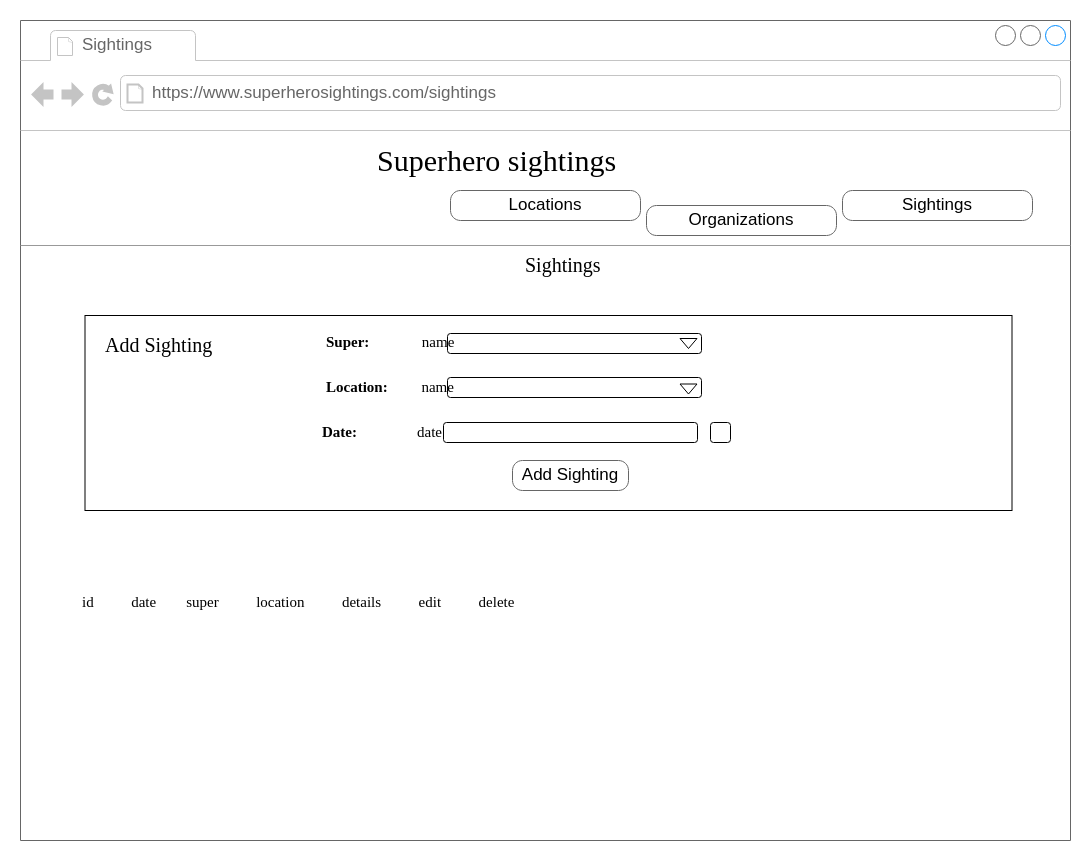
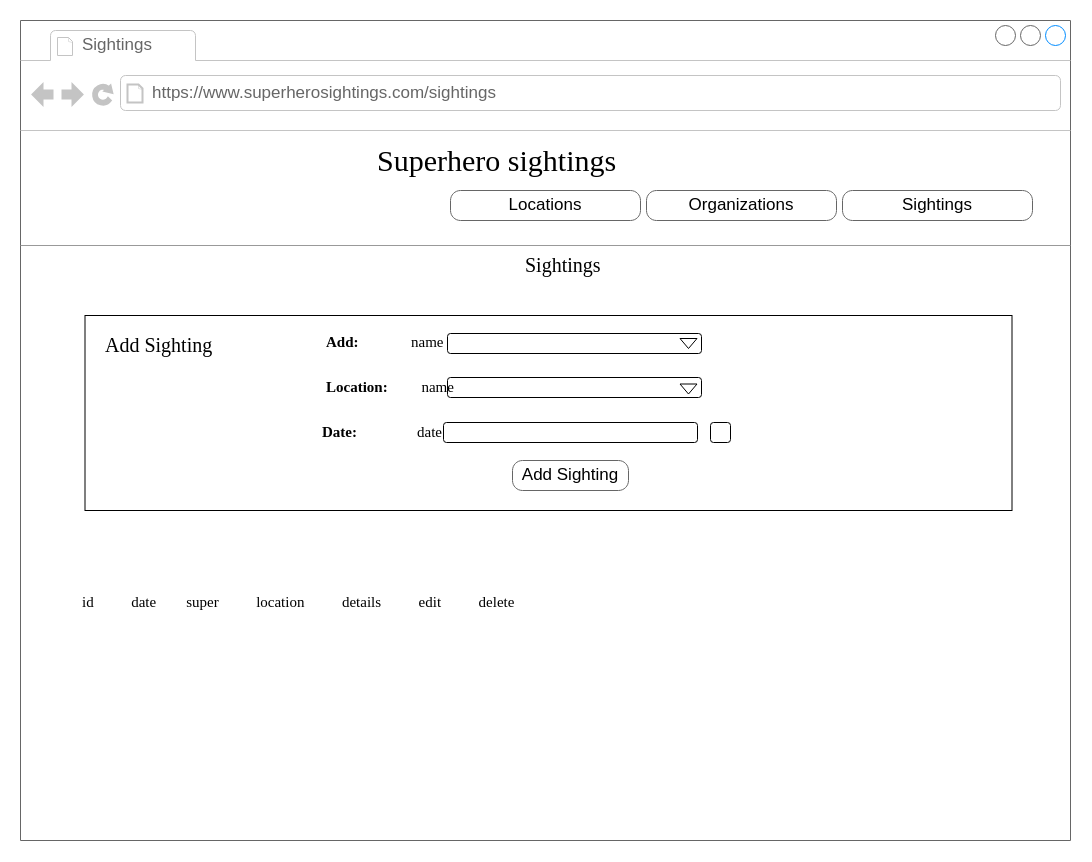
node "Organizations": moved (742, 221) -> (742, 206)
node "Super: name": label "Super: name" -> "Add: name"
